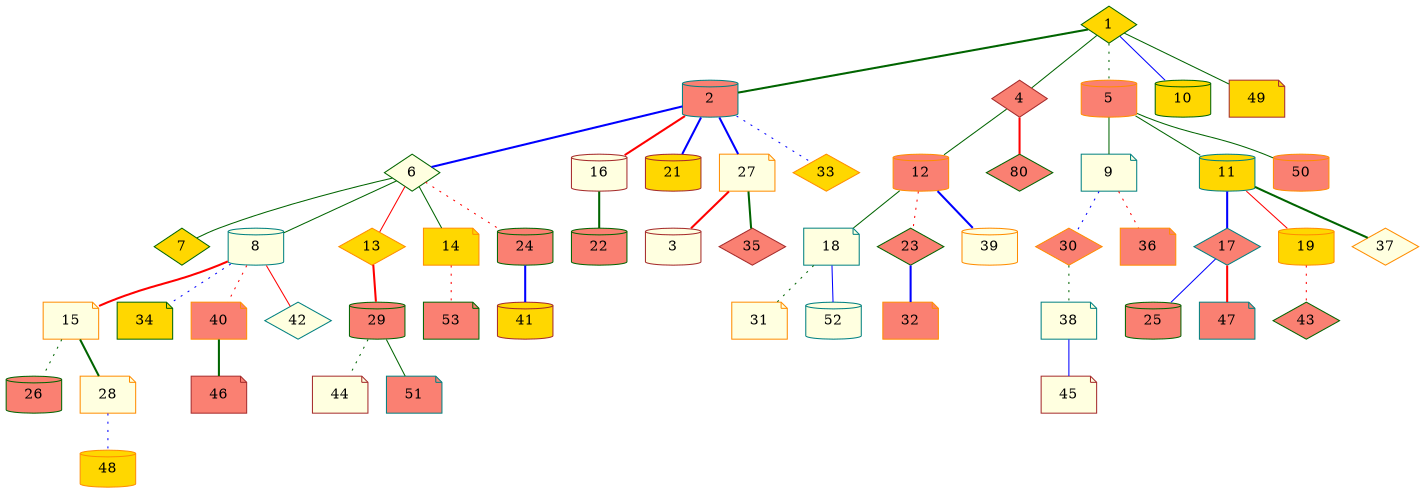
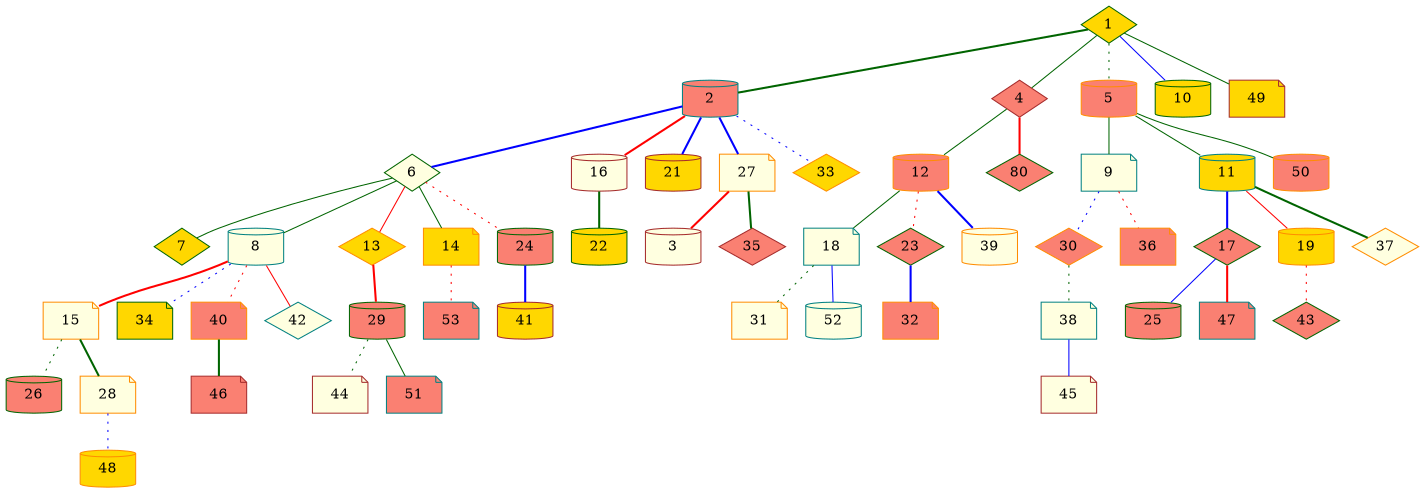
node "22": fillcolor salmon -> gold
node "17": color teal -> darkgreen
node "53": color darkgreen -> teal
